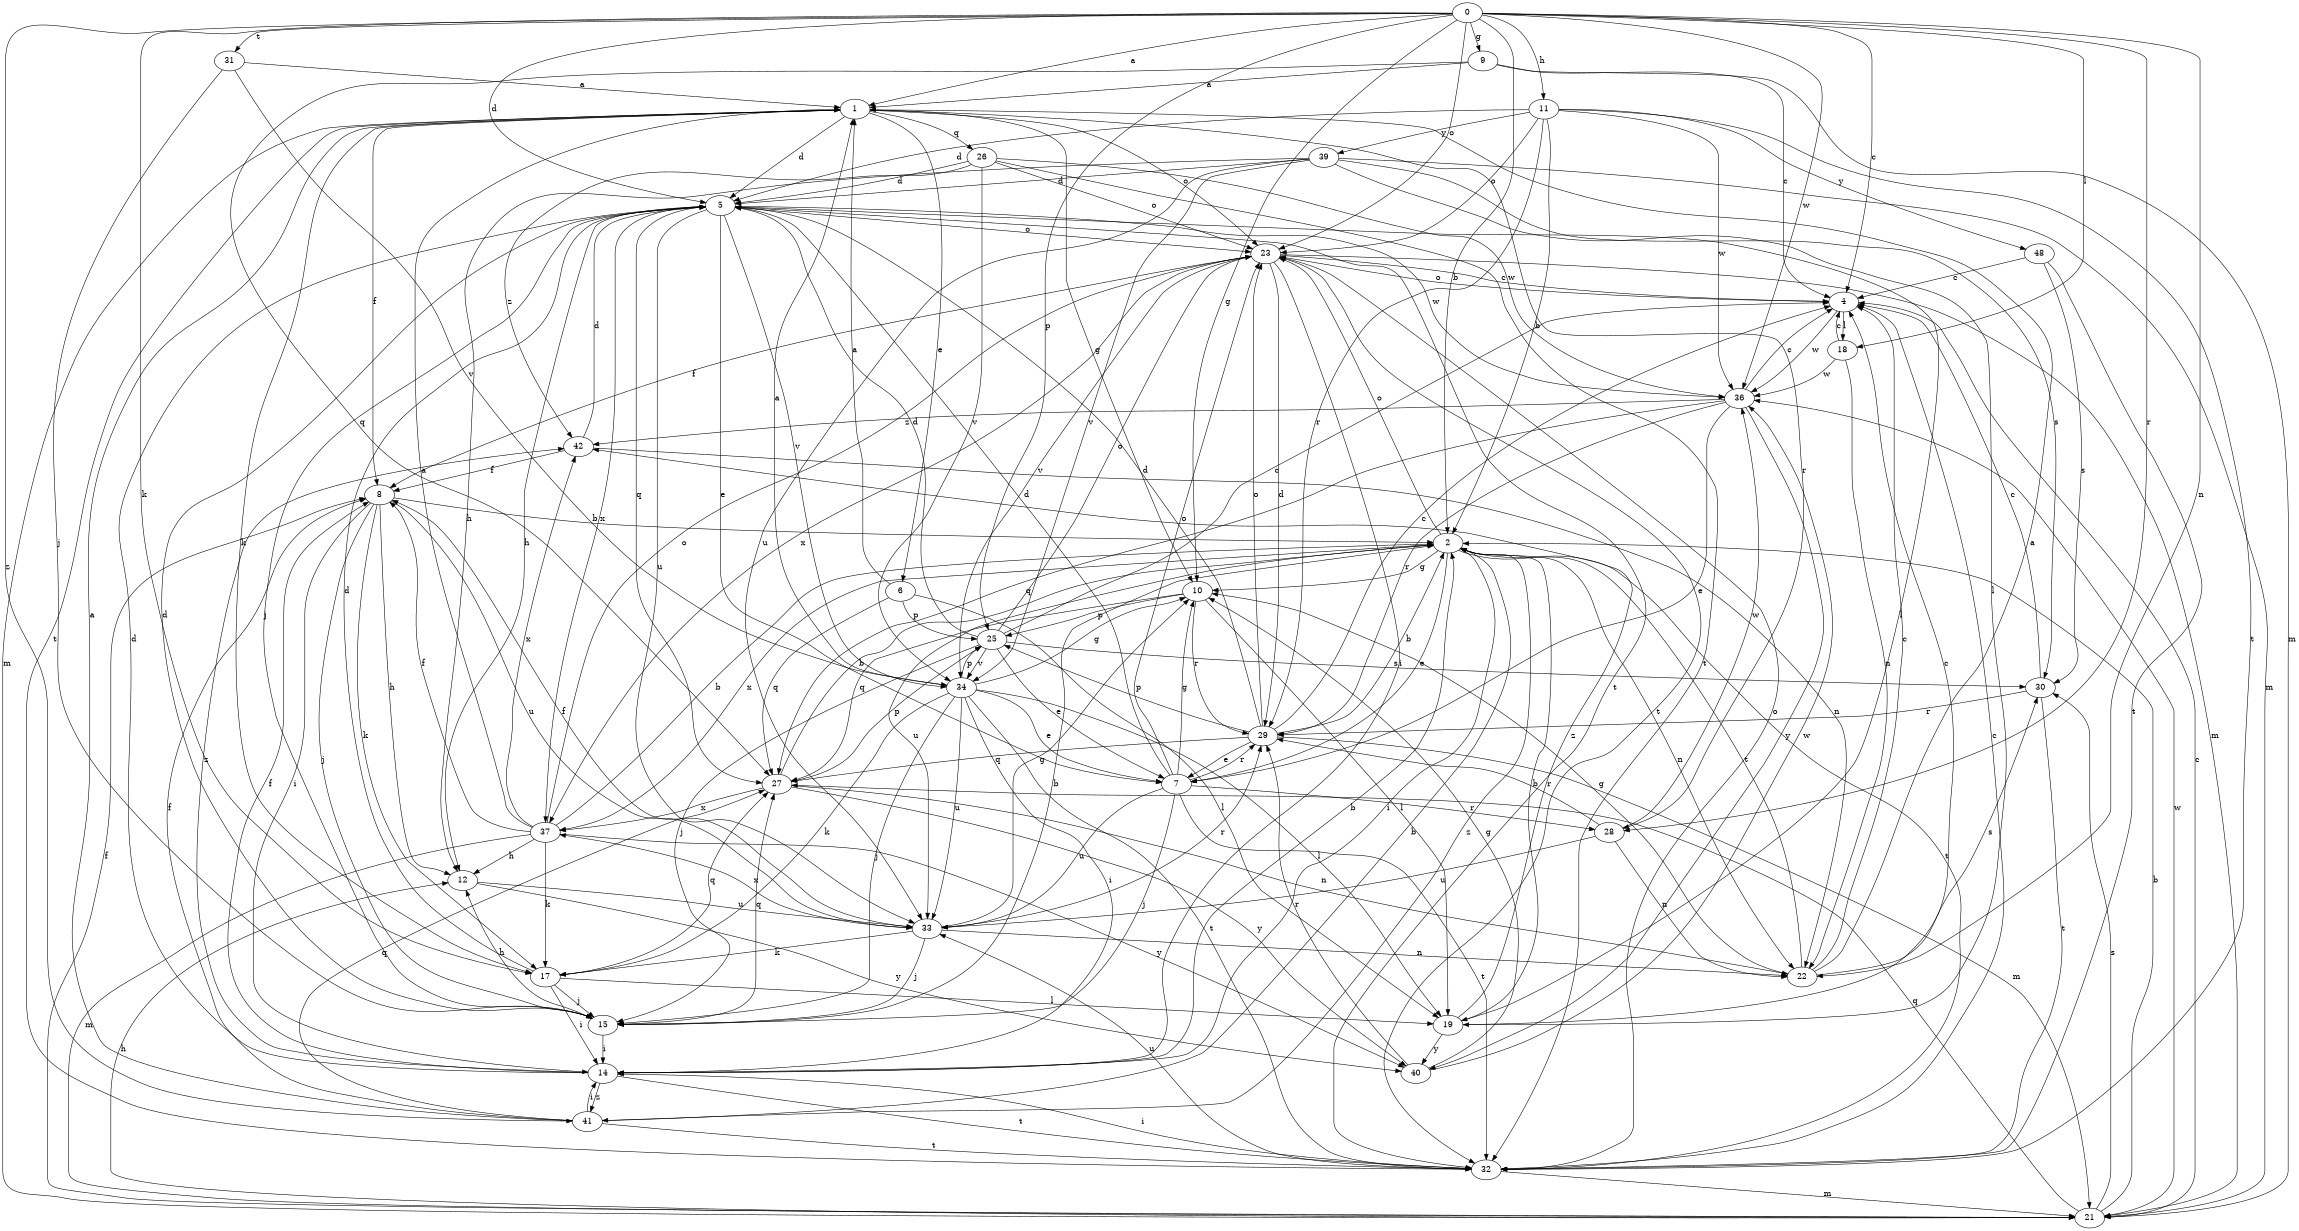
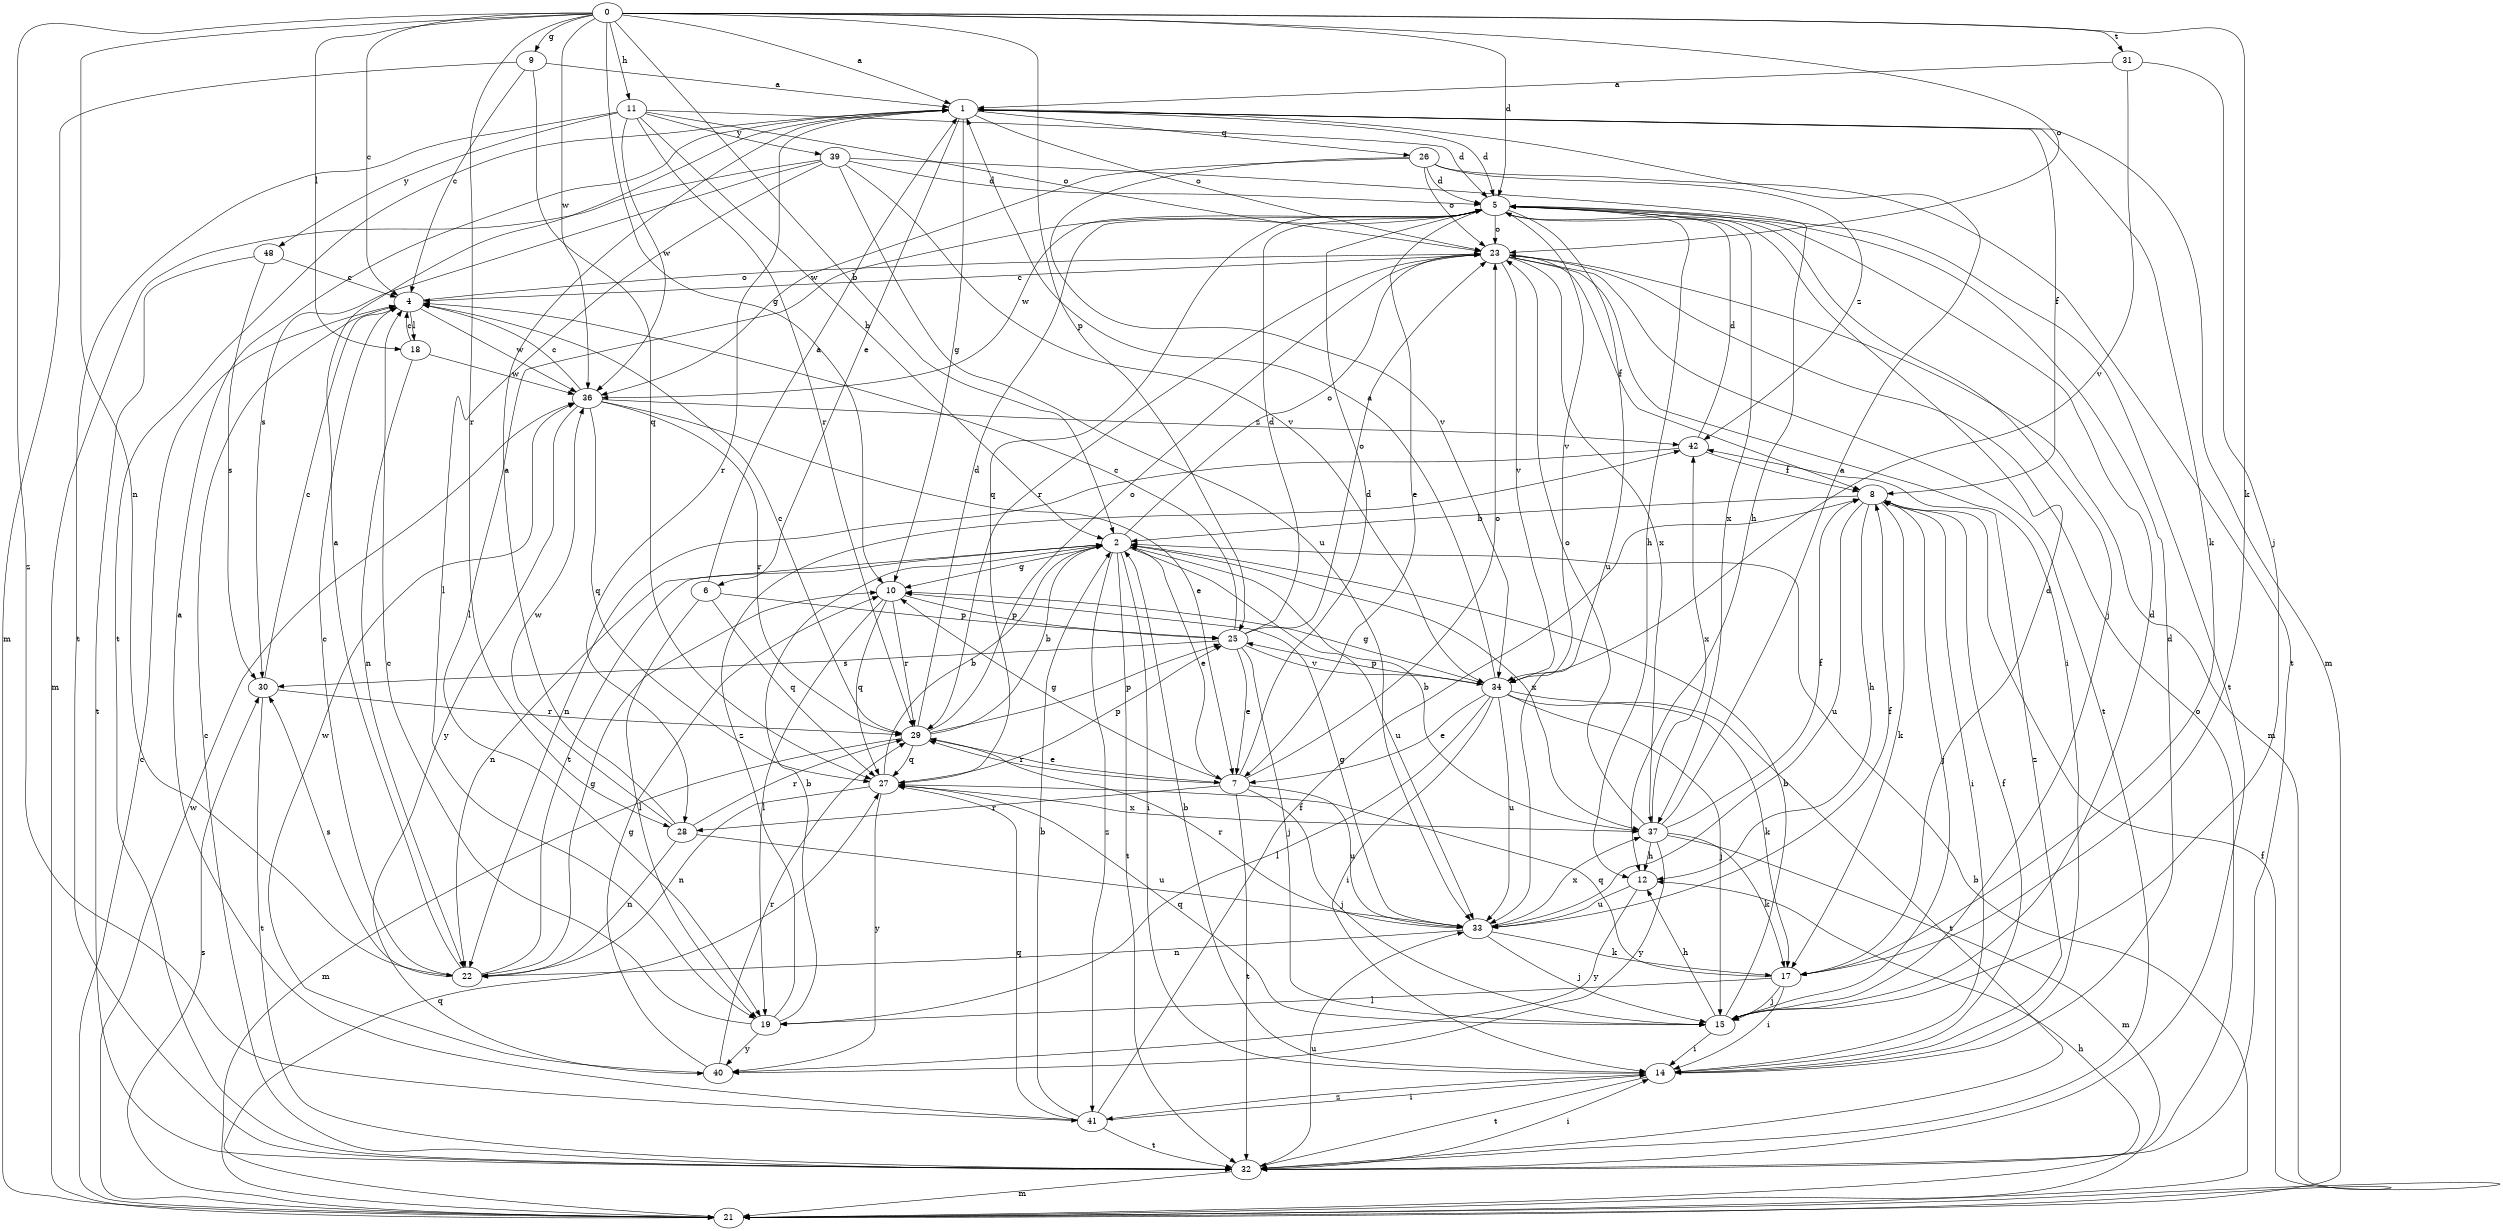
edge "28" -> "1": added, label "a"
edge "23" -> "29": label "d" -> "r"
